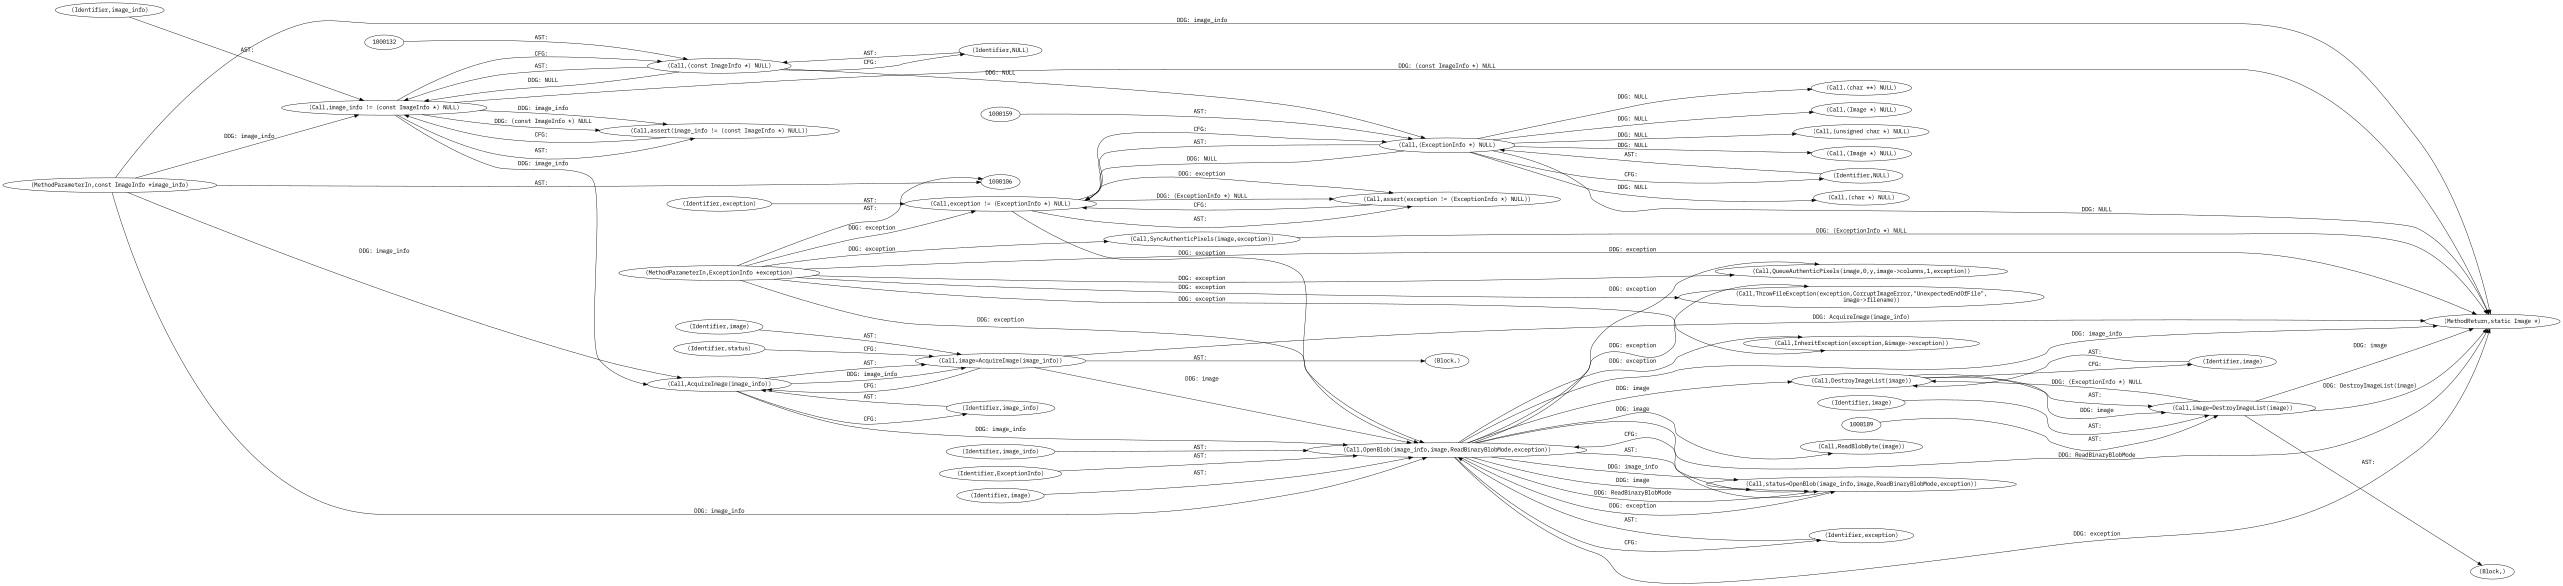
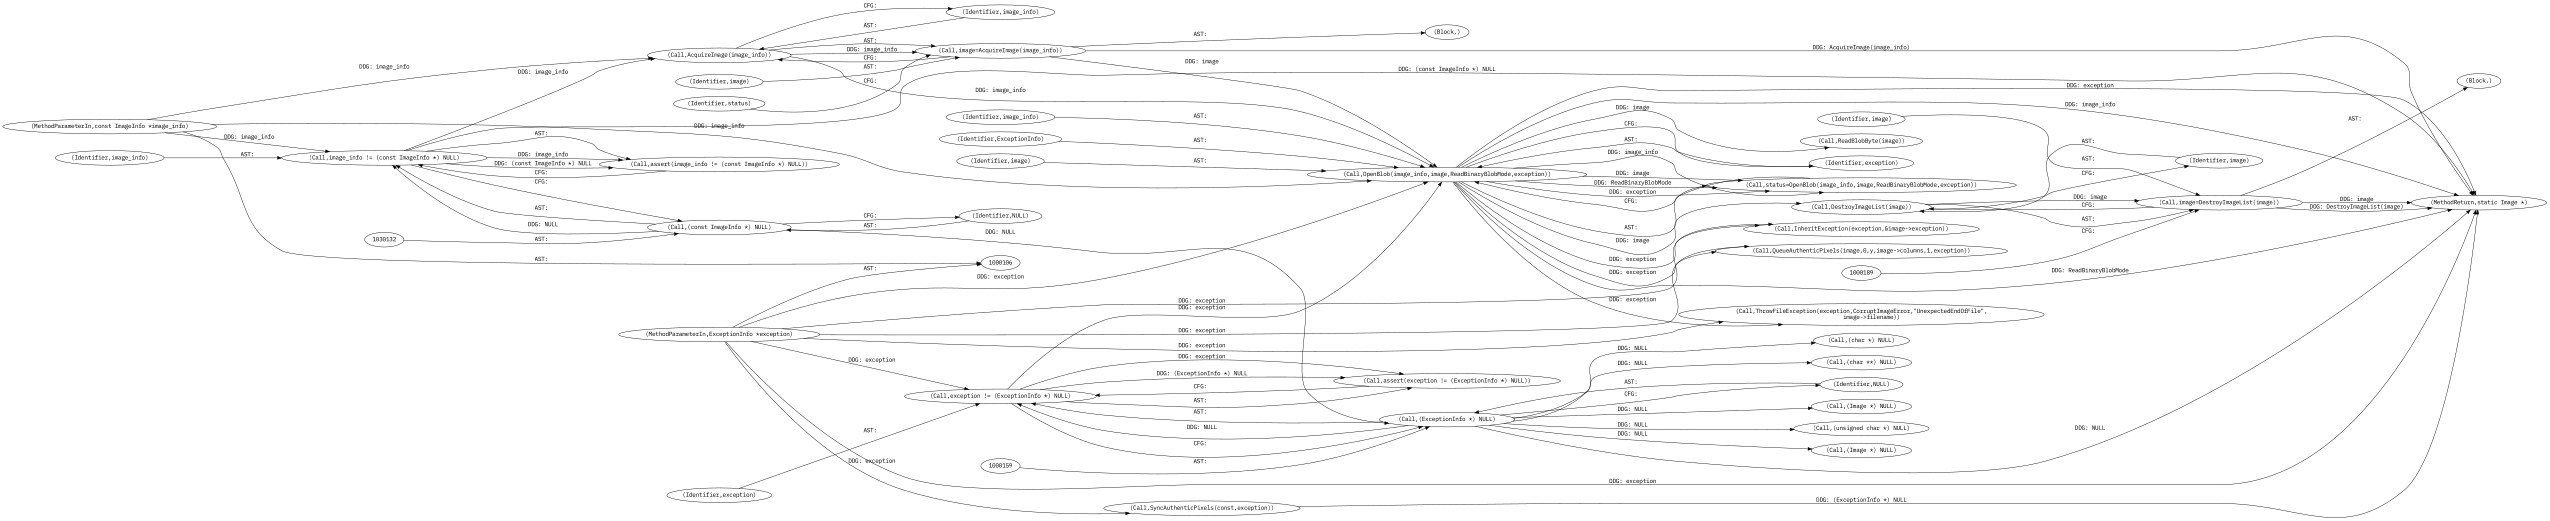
edge "(MethodParameterIn,const ImageInfo *image_info)" -> "(MethodReturn,static Image *)": removed, label "DDG: image_info"
node "1000132": label "1000132" -> "1030132"
node "(Call,SyncAuthenticPixels(image,exception))": label "(Call,SyncAuthenticPixels(image,exception))" -> "(Call,SyncAuthenticPixels(const,exception))"
edge "(Call,image=DestroyImageList(image))" -> "(Call,DestroyImageList(image))": label "DDG: (ExceptionInfo *) NULL" -> "CFG: "
edge "1000189" -> "(Call,image=DestroyImageList(image))": label "AST: " -> "CFG: "
